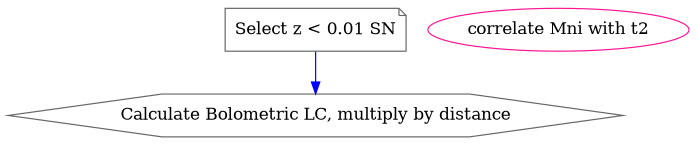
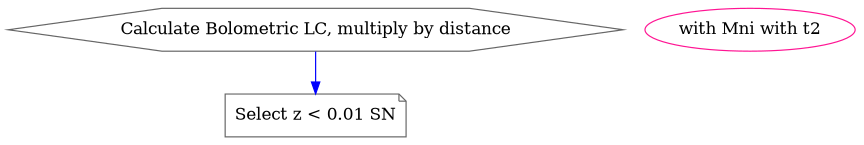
node "correlate Mni with t2": label "correlate Mni with t2" -> "with Mni with t2"
edge "Select z < 0.01 SN" -> "Calculate Bolometric LC, multiply by distance": reversed
